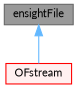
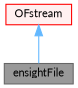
edge "OFstream" -> "ensightFile": reversed
